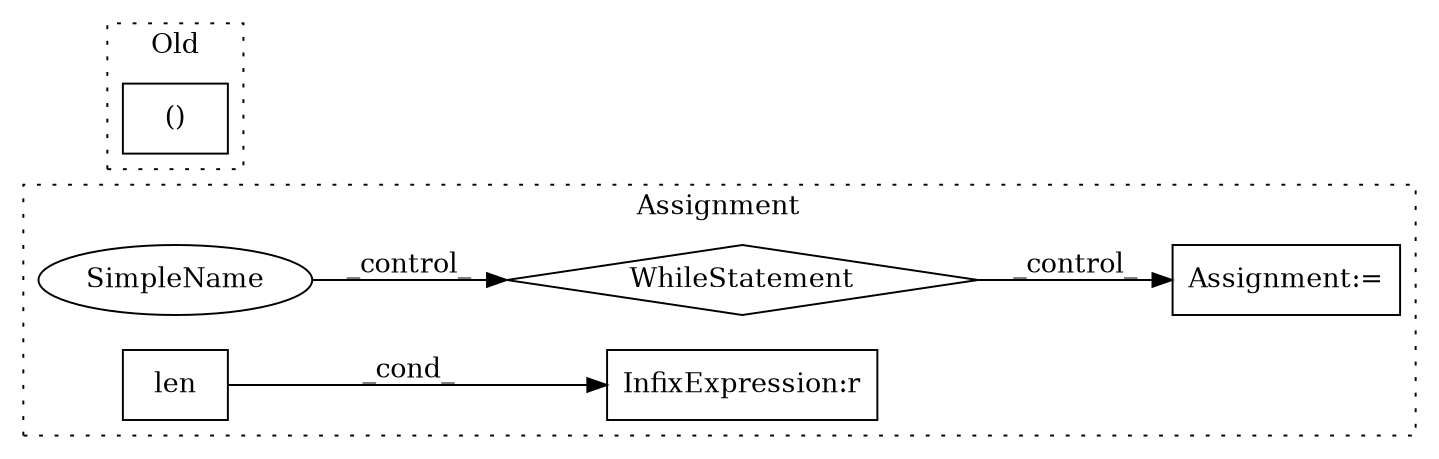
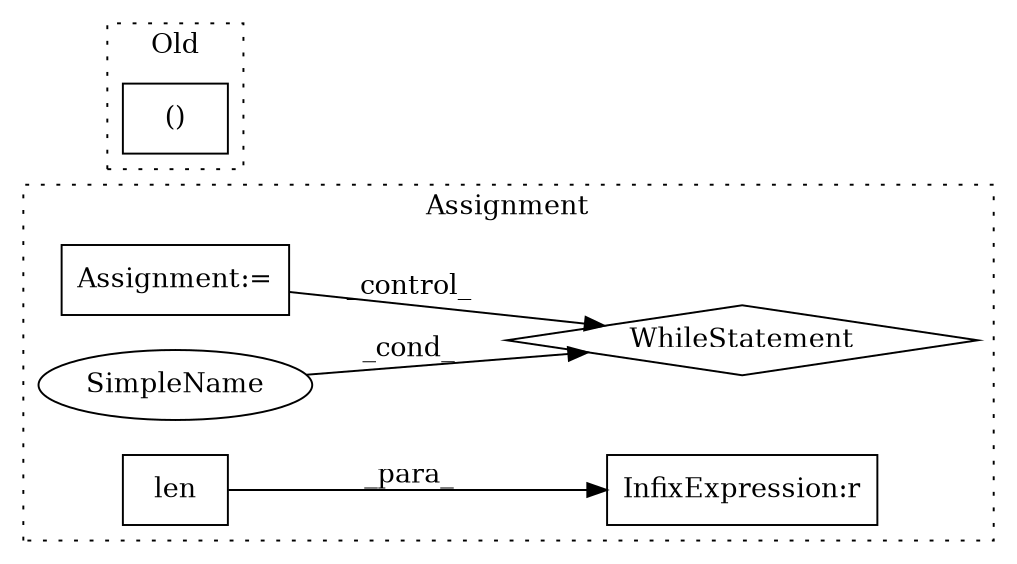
edge "SimpleName" -> "WhileStatement": label "_control_" -> "_cond_"
edge "WhileStatement" -> "Assignment:=": reversed
edge "len" -> "InfixExpression:r": label "_cond_" -> "_para_"
